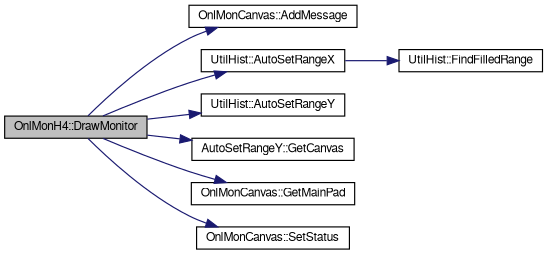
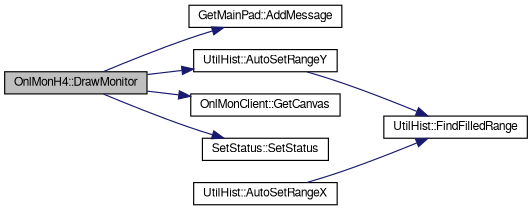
node "OnlMonCanvas::AddMessage": label "OnlMonCanvas::AddMessage" -> "GetMainPad::AddMessage"
edge "UtilHist::AutoSetRangeY" -> "UtilHist::FindFilledRange": added
edge "OnlMonH4::DrawMonitor" -> "UtilHist::AutoSetRangeX": removed
node "AutoSetRangeY::GetCanvas": label "AutoSetRangeY::GetCanvas" -> "OnlMonClient::GetCanvas"
node "OnlMonCanvas::GetMainPad": removed
node "OnlMonCanvas::SetStatus": label "OnlMonCanvas::SetStatus" -> "SetStatus::SetStatus"
